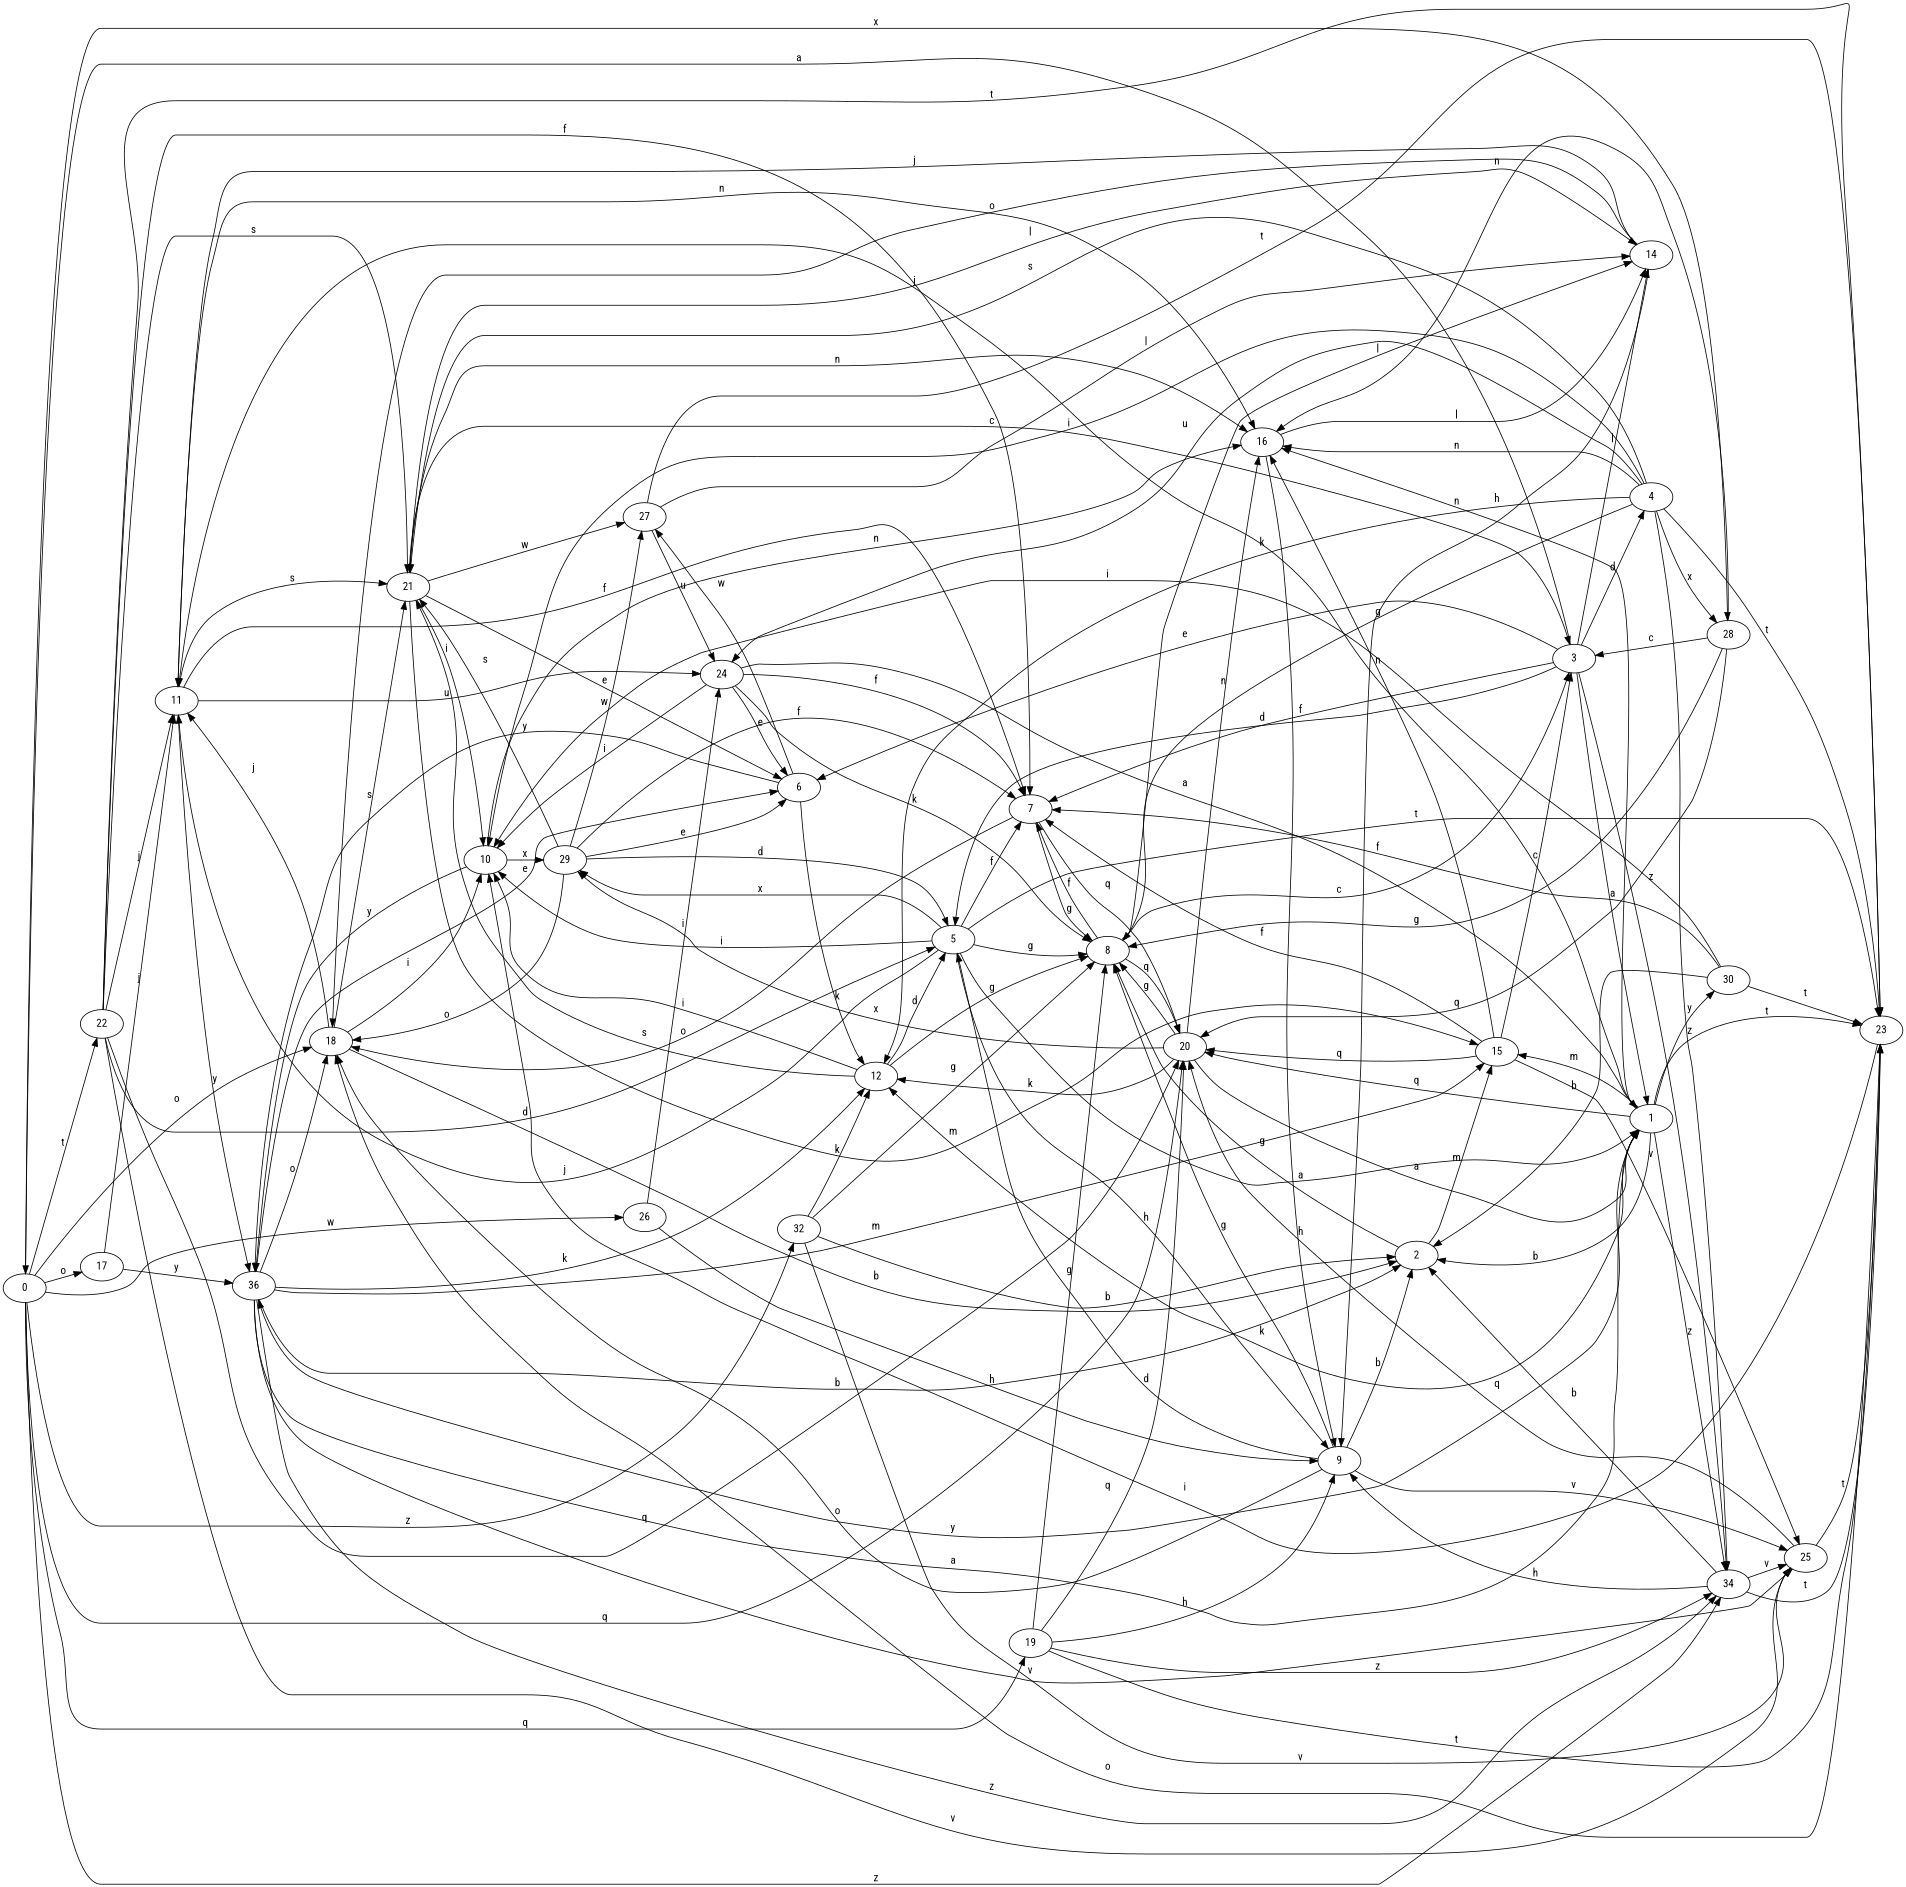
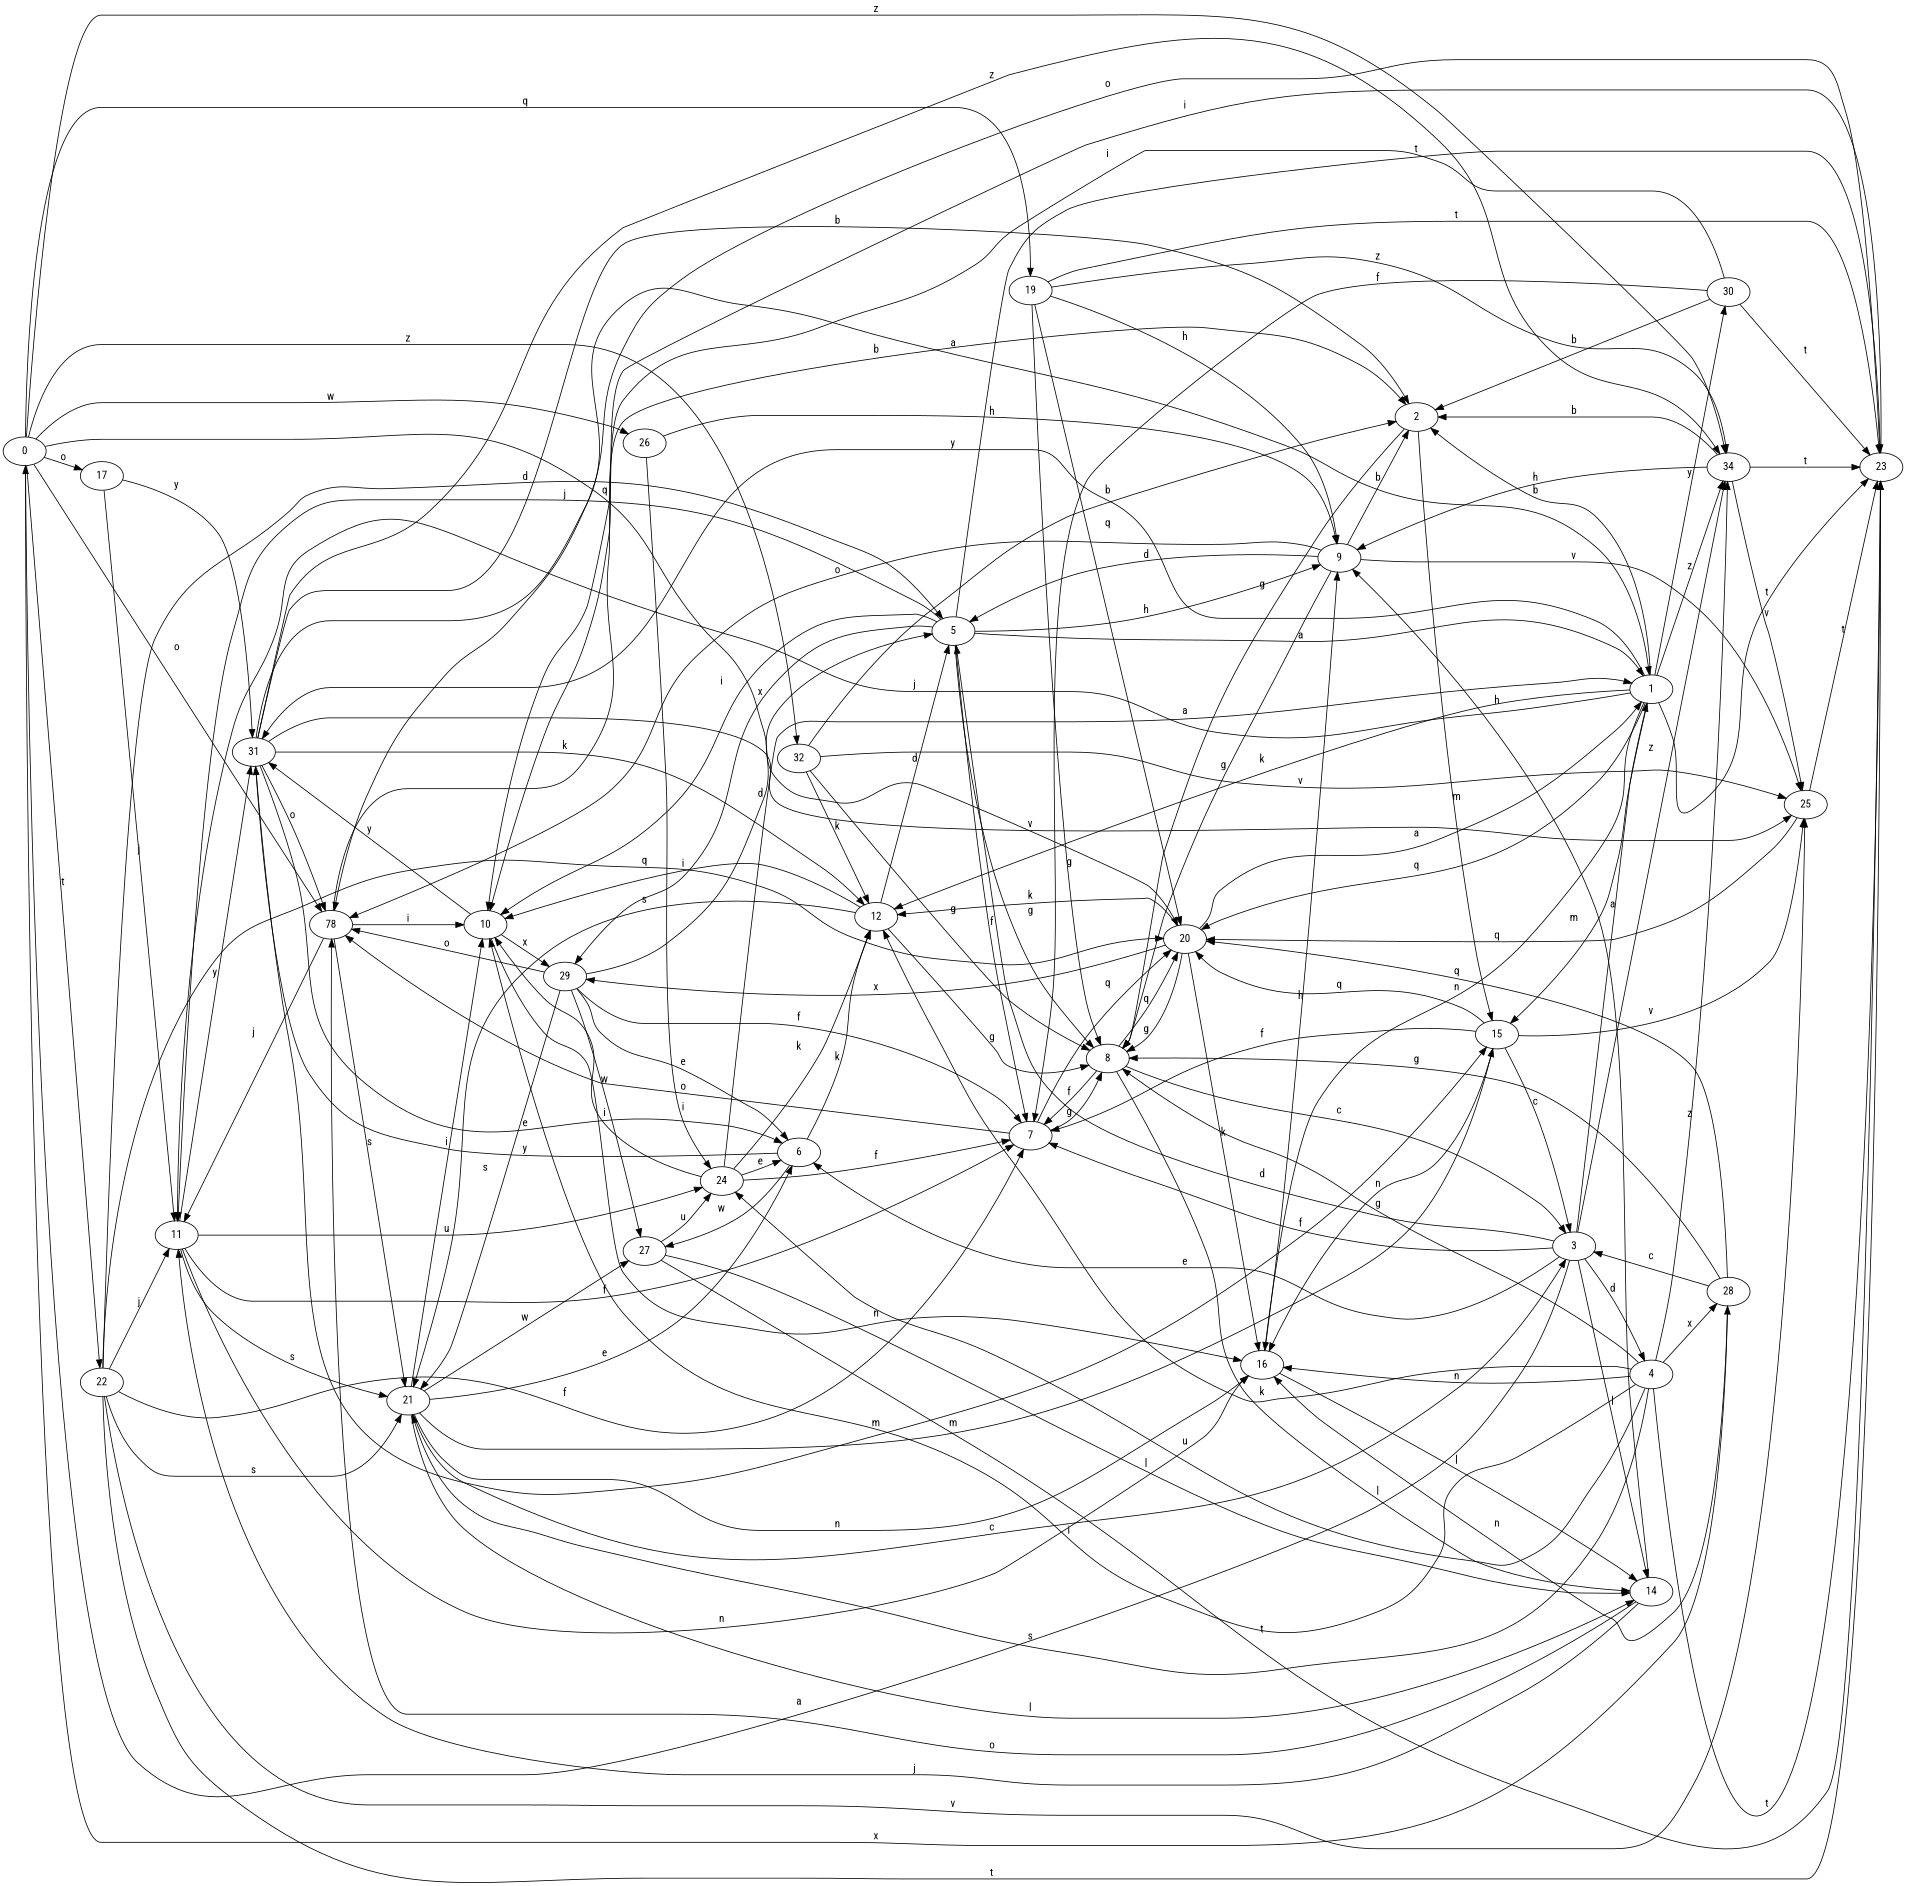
edge "20" -> "16": label "n" -> "k"
edge "24" -> "8": now "24" -> "12"
node "18": label "18" -> "78"
node "36": label "36" -> "31"
